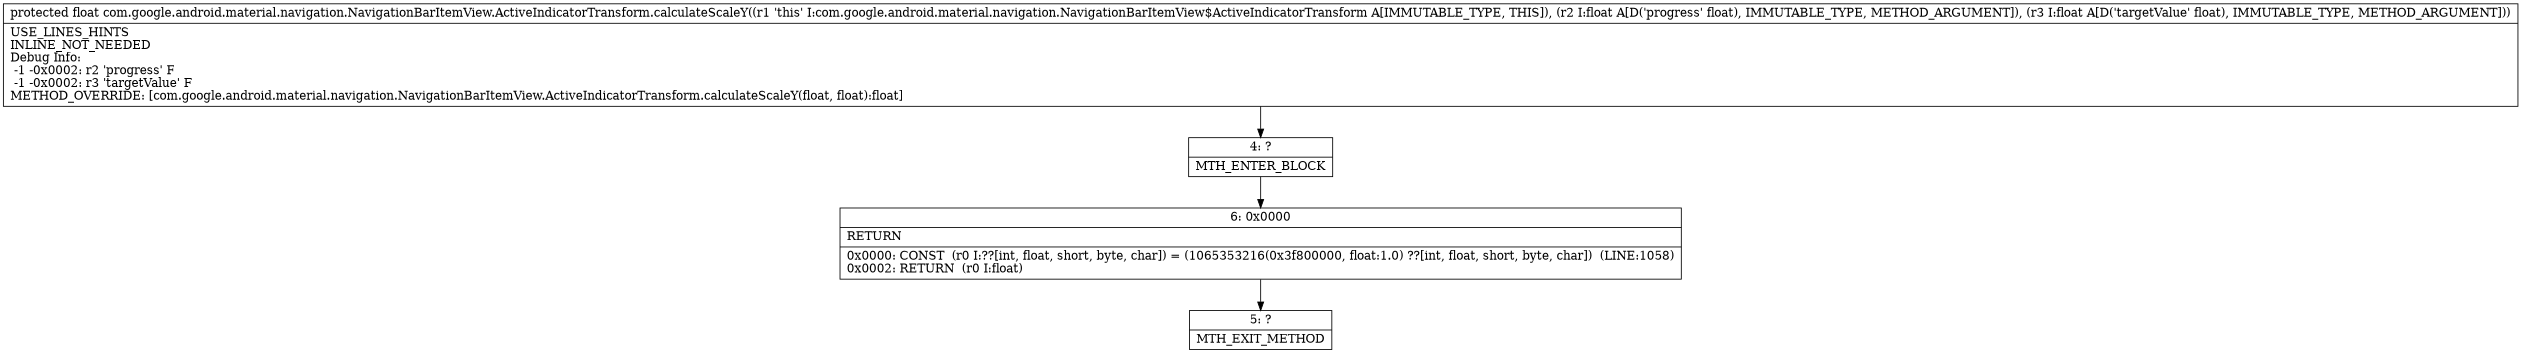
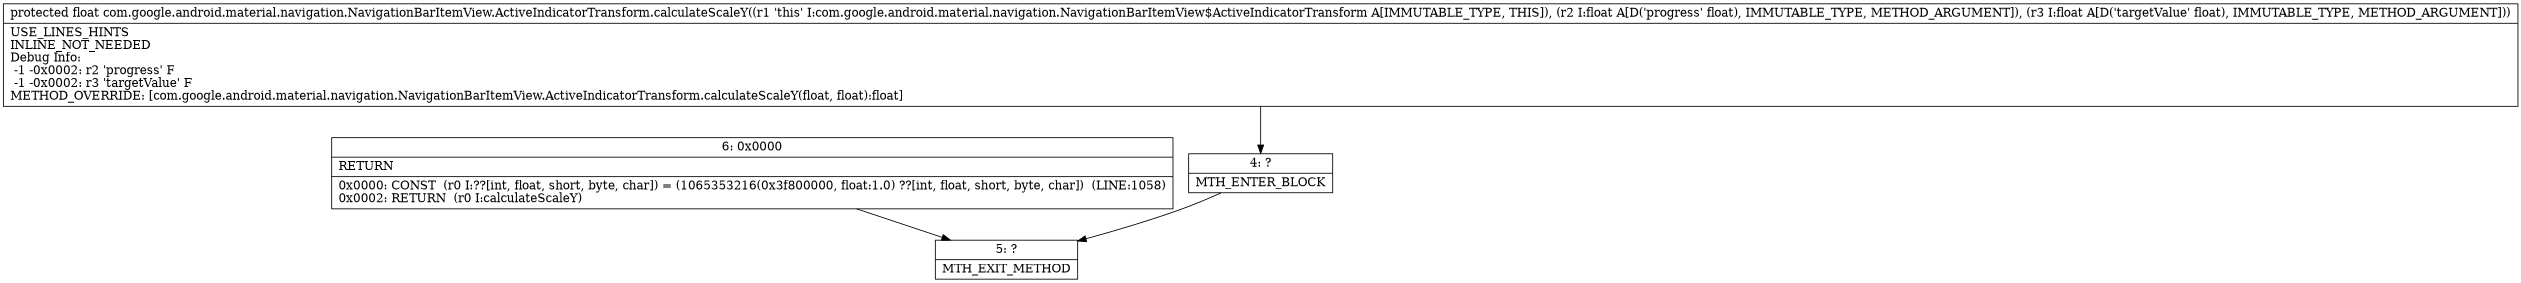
edge "4: ?" -> "6: 0x0000": now "4: ?" -> "5: ?"
node "6: 0x0000": text "0x0002: RETURN  (r0 I:float)" -> "0x0002: RETURN  (r0 I:calculateScaleY)"
